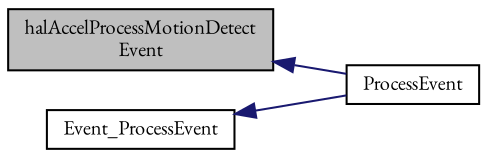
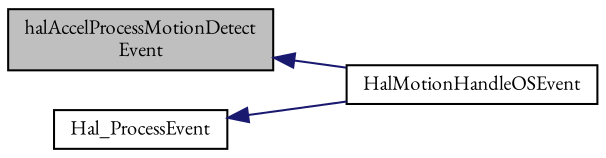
node "ProcessEvent": label "ProcessEvent" -> "HalMotionHandleOSEvent"
node "Event_ProcessEvent": label "Event_ProcessEvent" -> "Hal_ProcessEvent"
